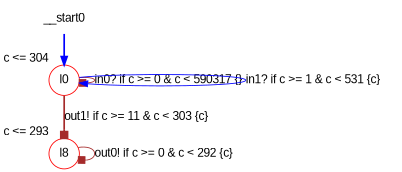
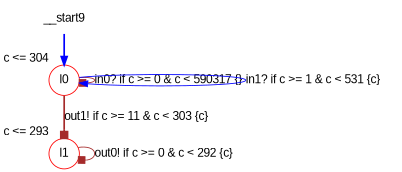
node "__start0": label "__start0" -> "__start9"
node "l8 c <= 293": label "l8 c <= 293" -> "l1 c <= 293"
